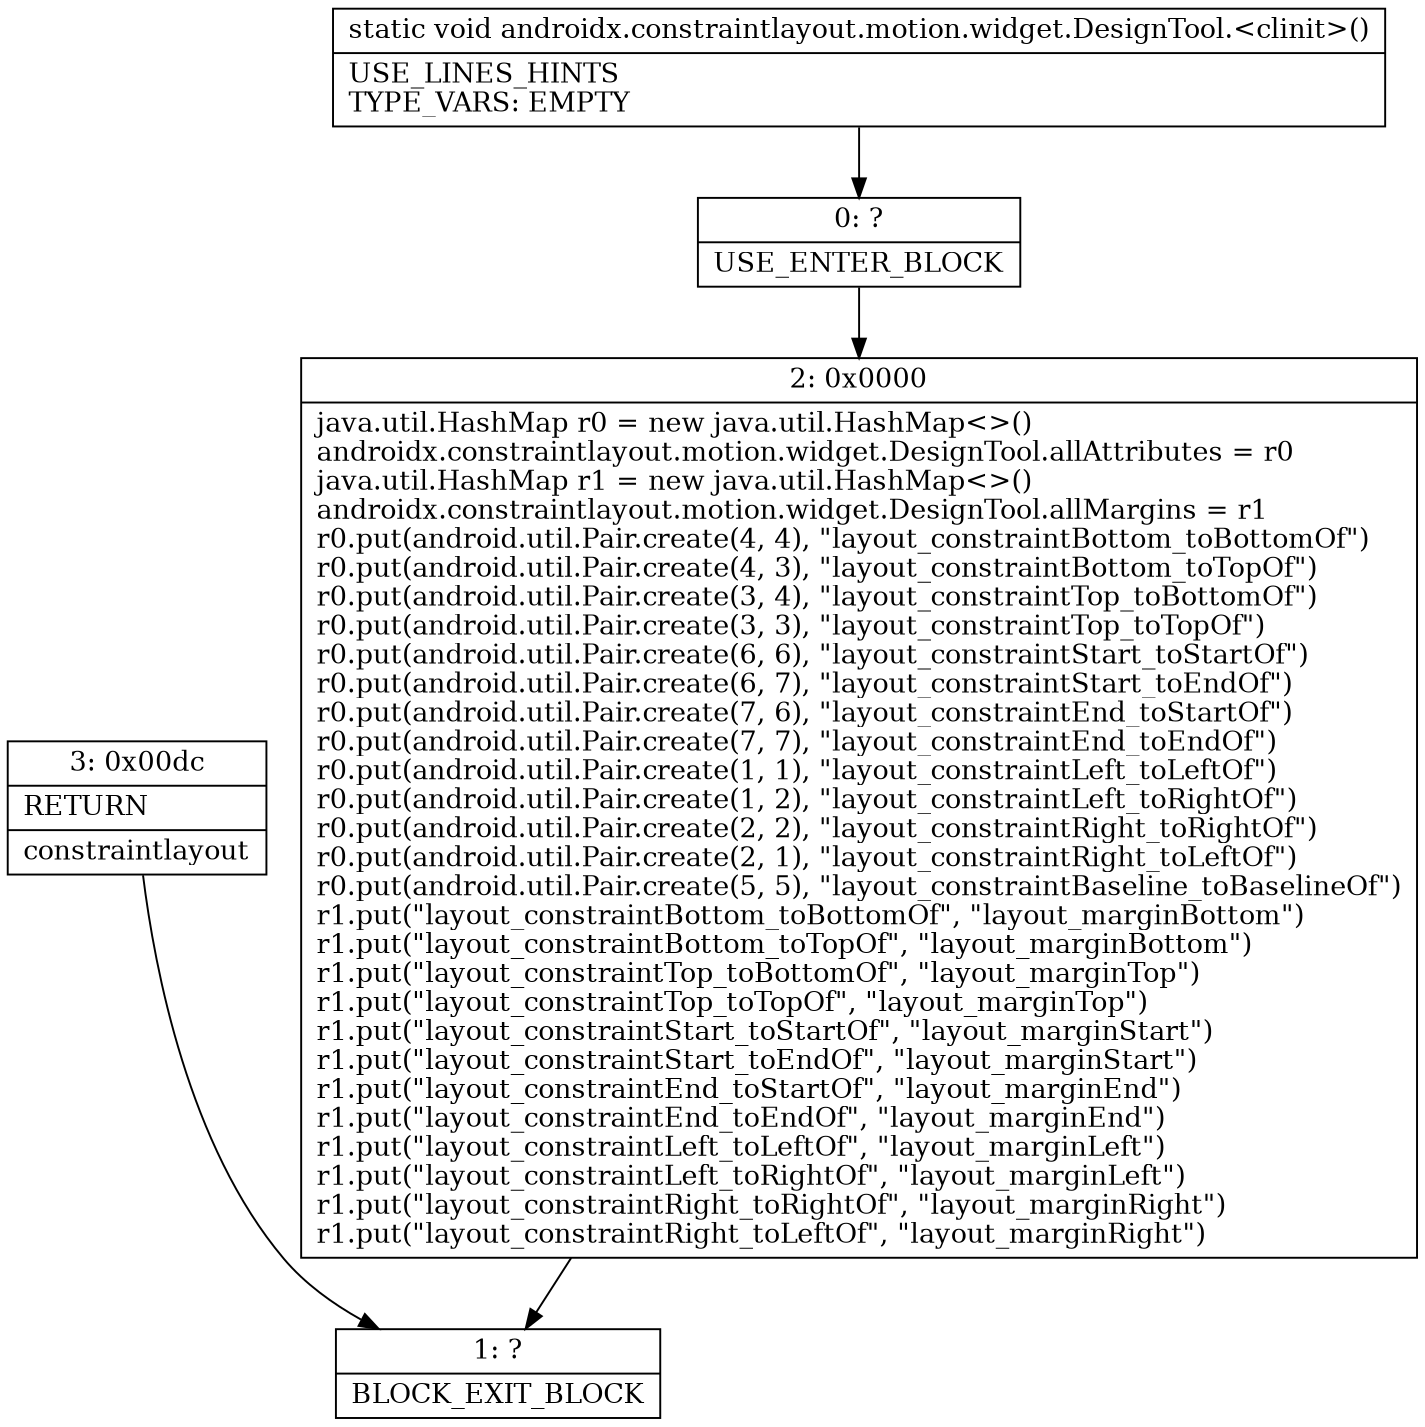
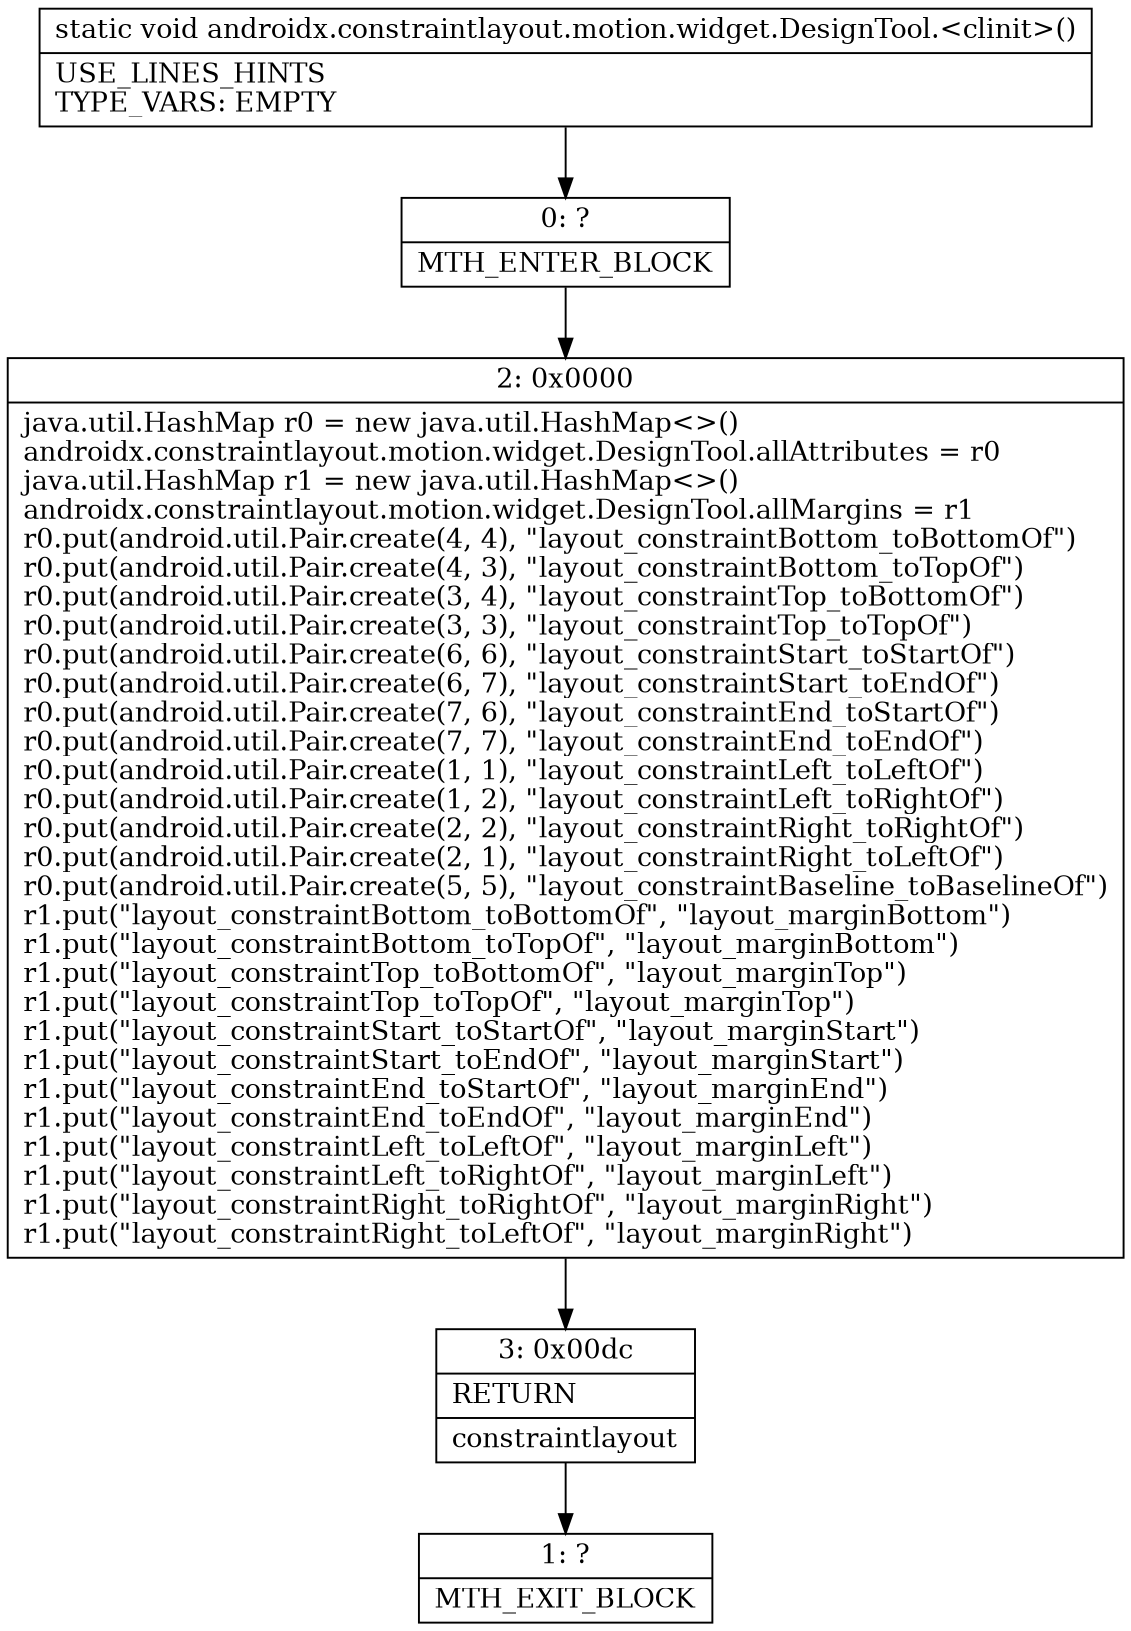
node "0: ?": text "USE_ENTER_BLOCK" -> "MTH_ENTER_BLOCK"
edge "2: 0x0000" -> "1: ?": now "2: 0x0000" -> "3: 0x00dc"
node "1: ?": text "BLOCK_EXIT_BLOCK" -> "MTH_EXIT_BLOCK"
